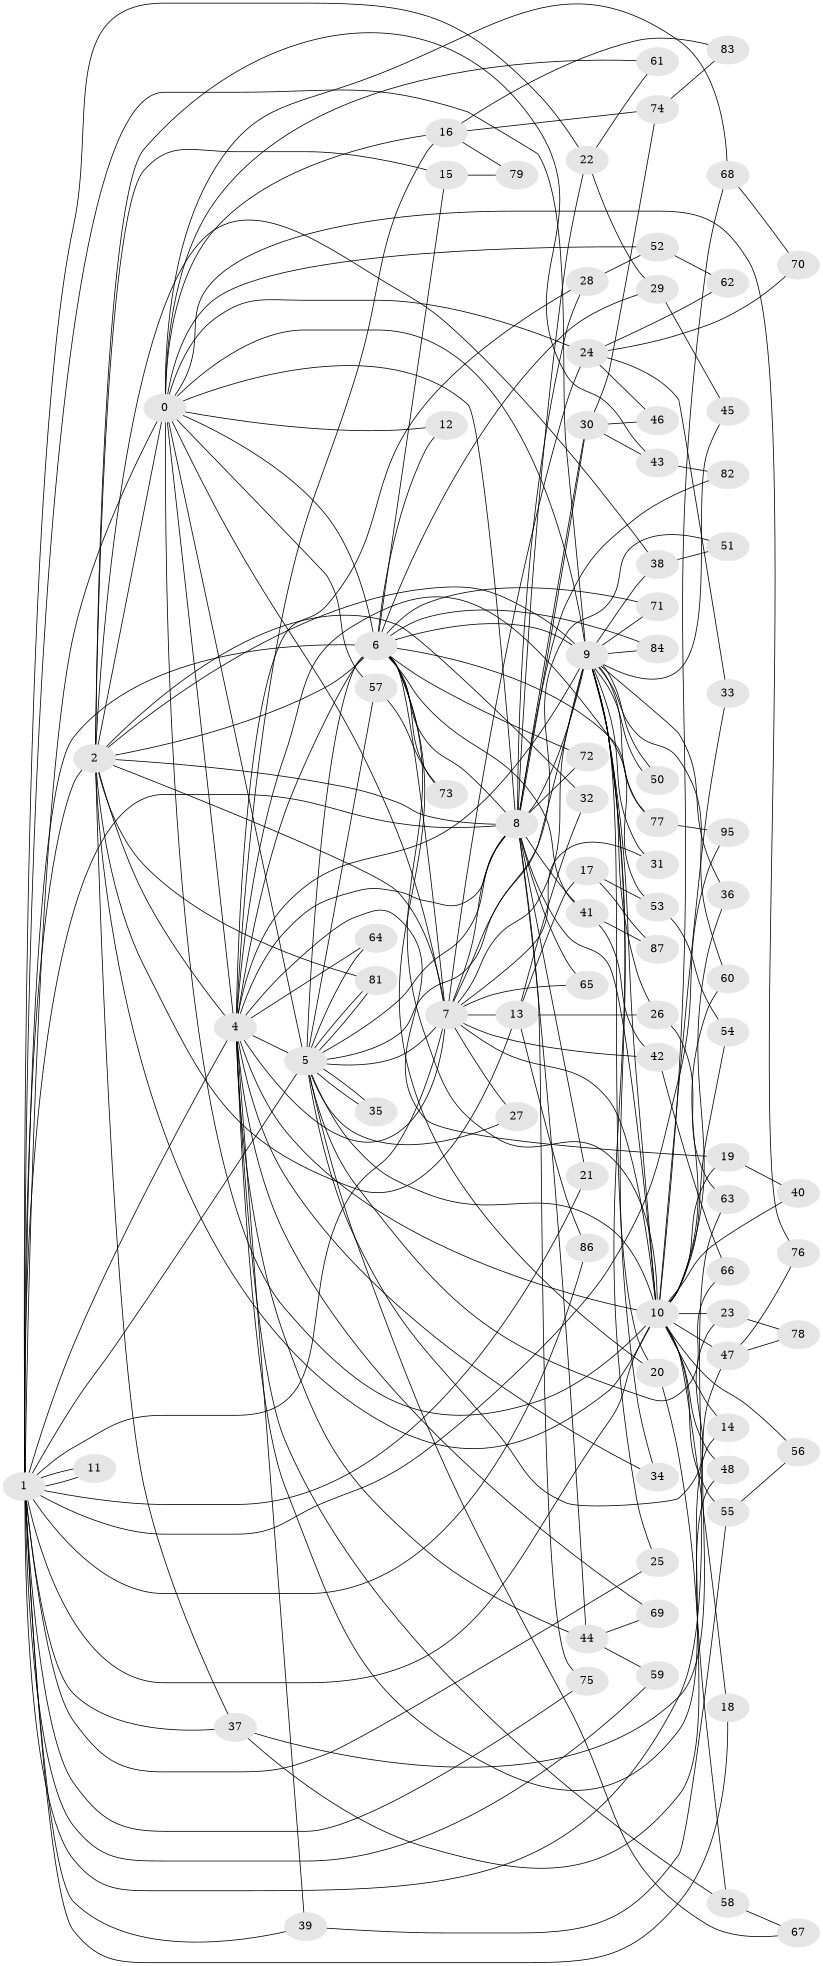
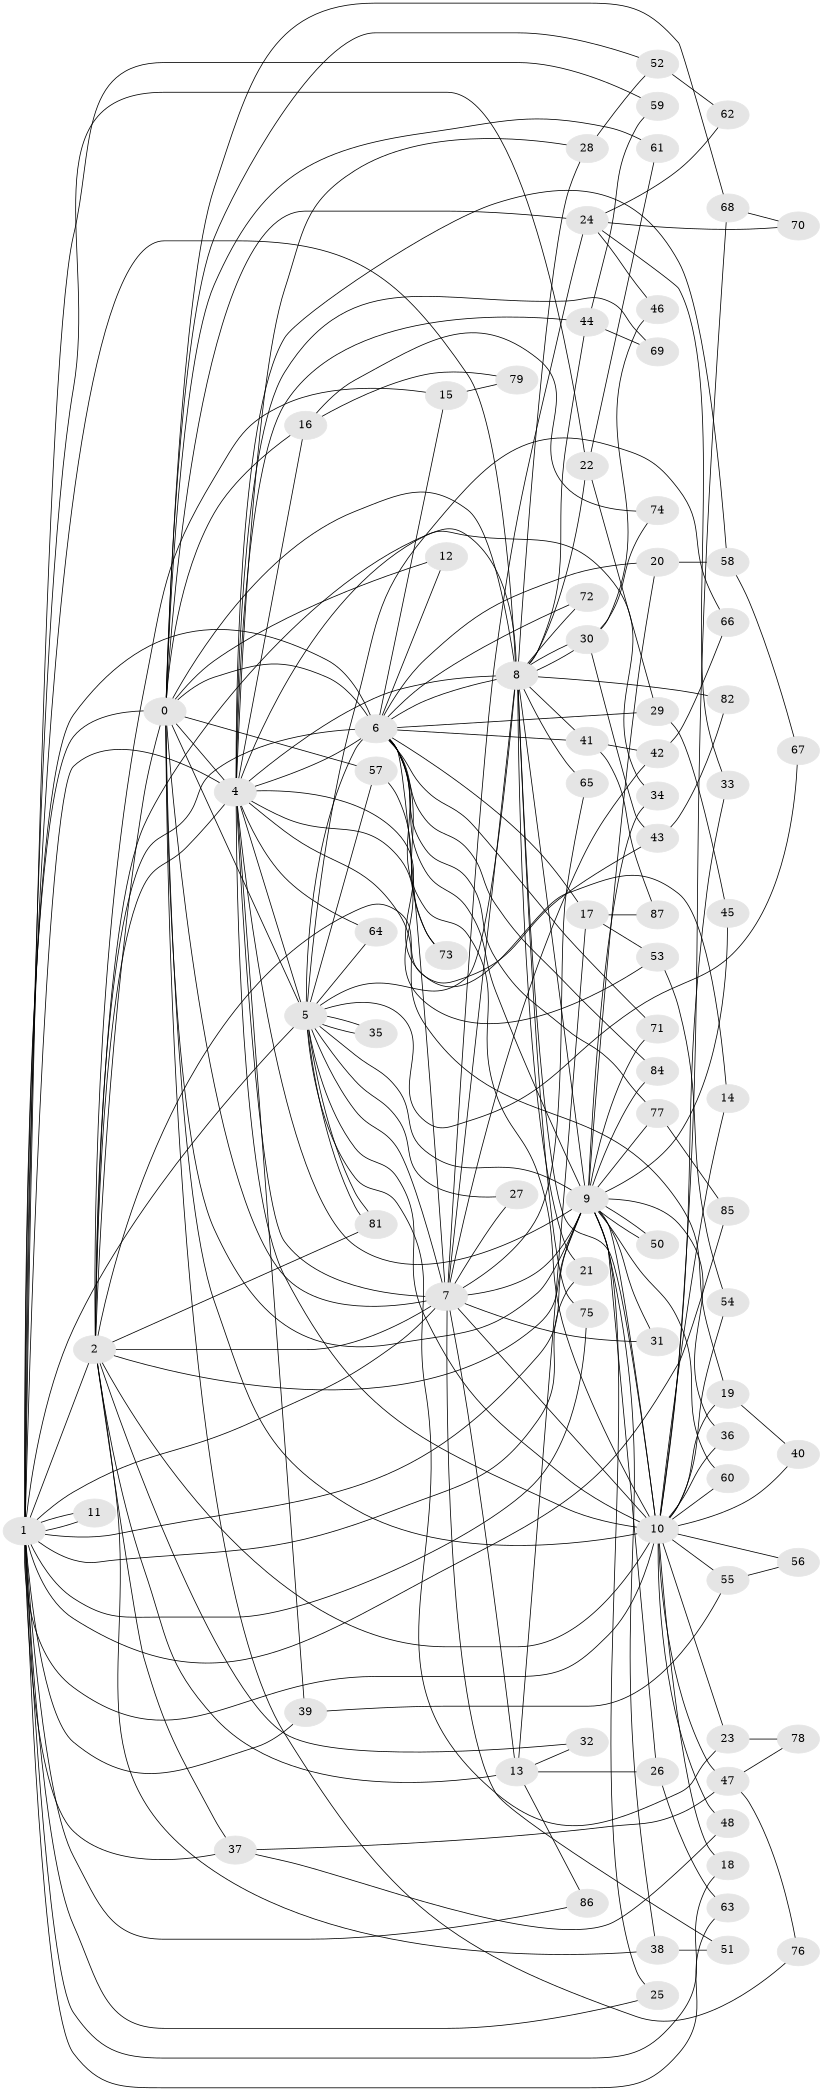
node "83": removed
edge "6" -- "17": added
node "95": label "95" -> "85"
